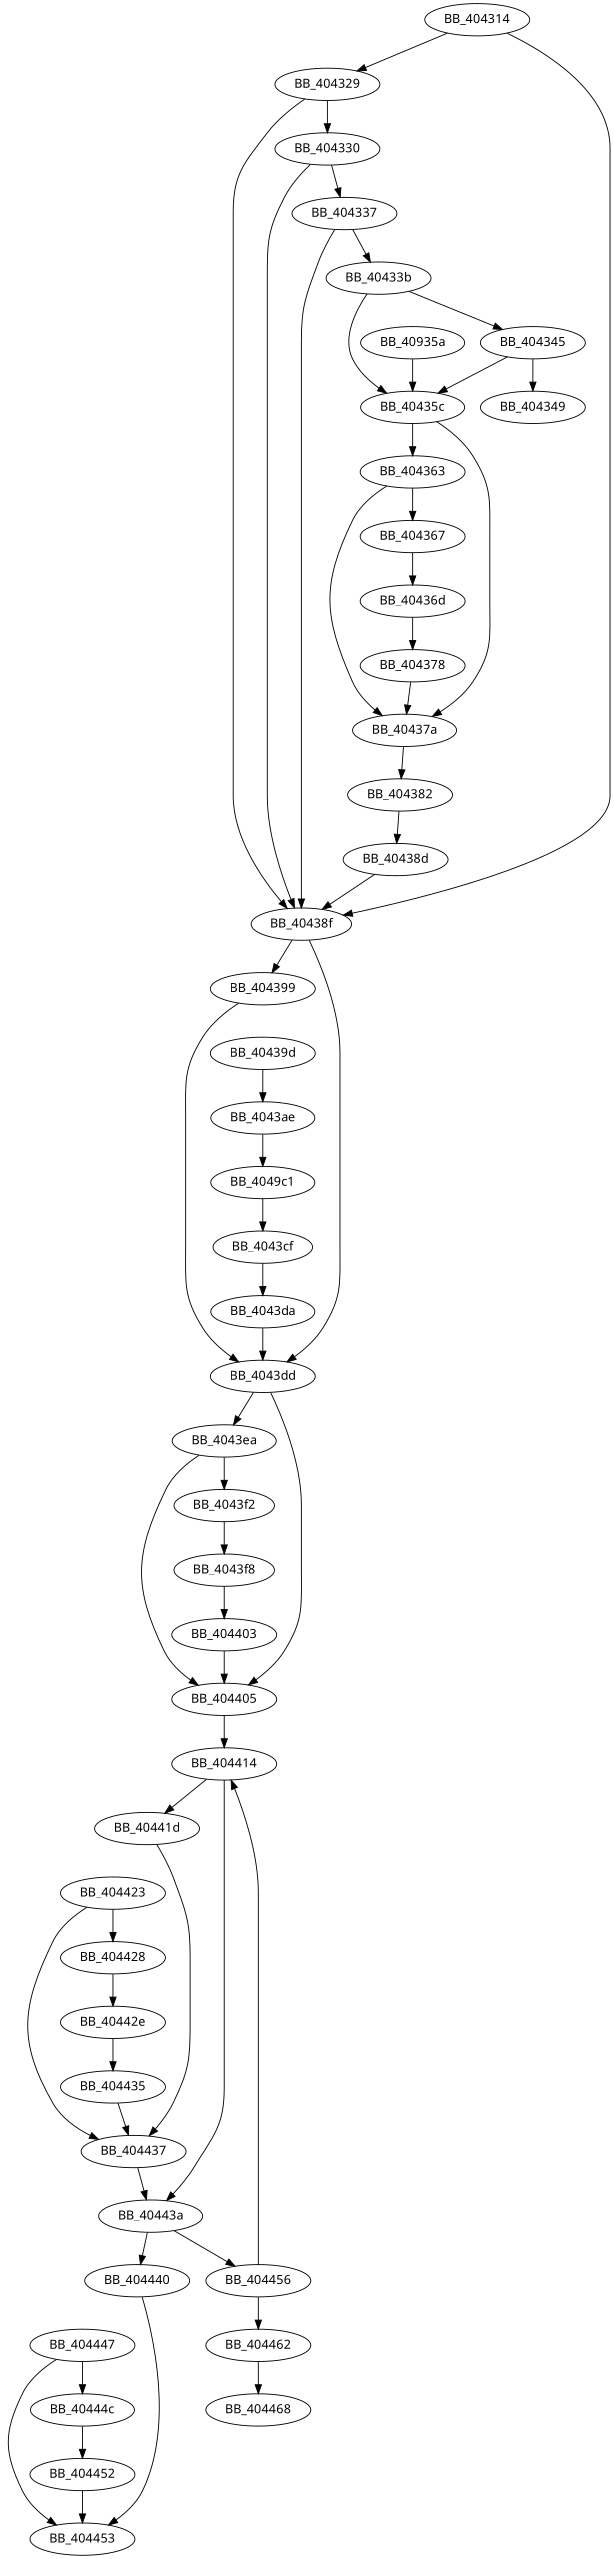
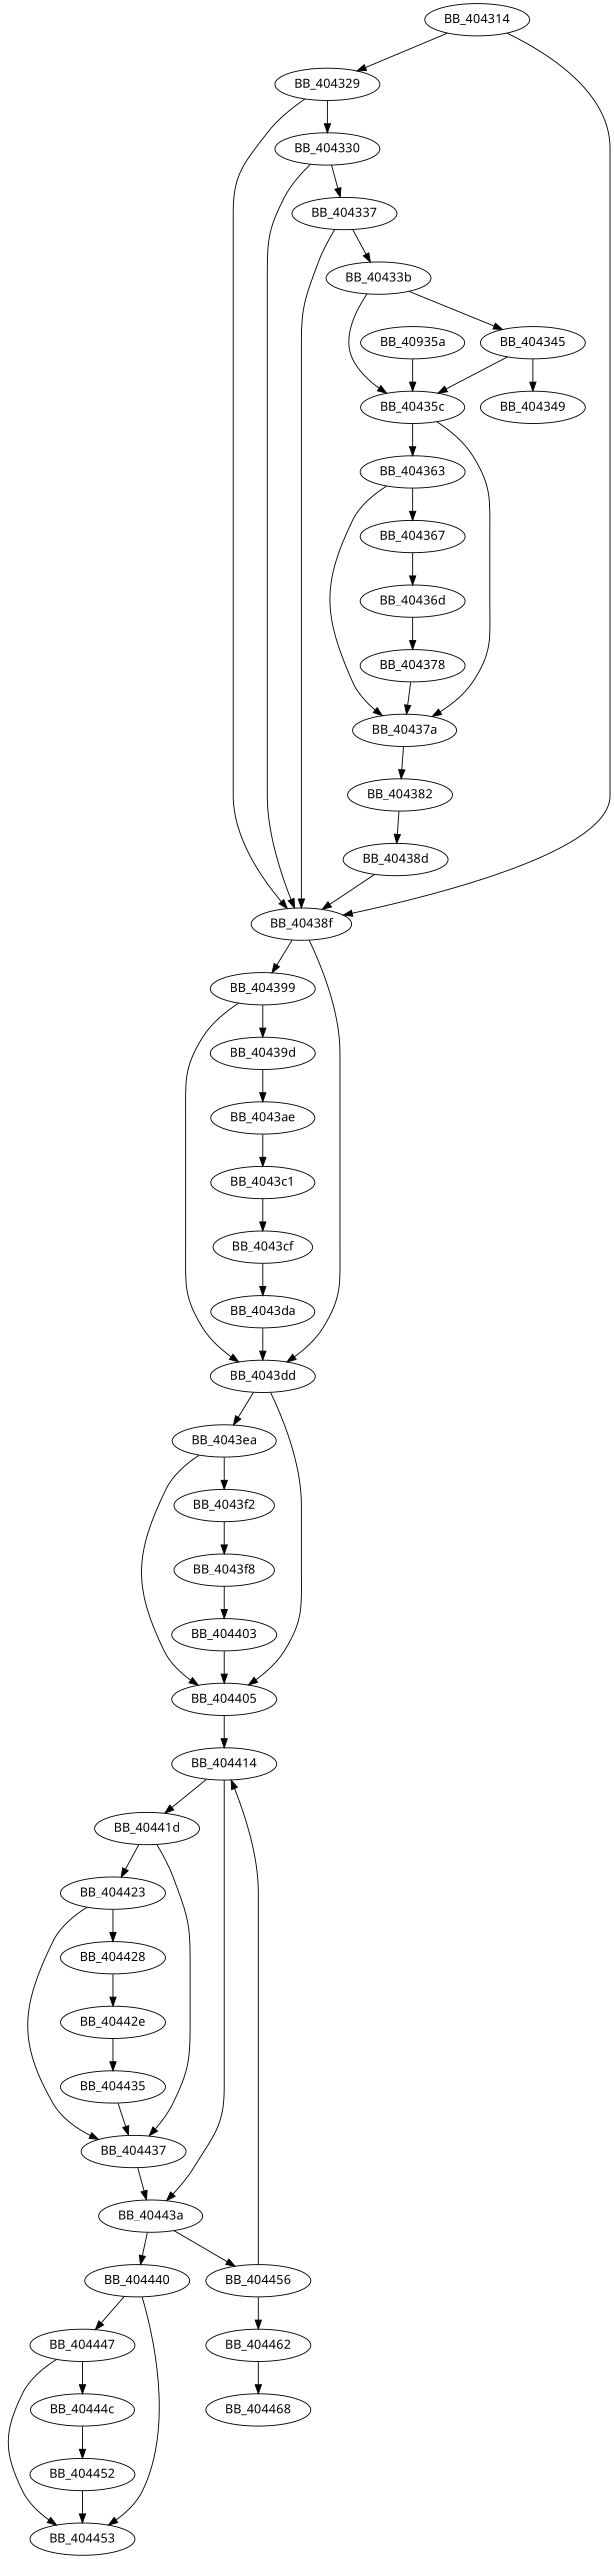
edge "BB_404399" -> "BB_40439d": added
node "BB_4049c1": label "BB_4049c1" -> "BB_4043c1"
edge "BB_40441d" -> "BB_404423": added
edge "BB_404440" -> "BB_404447": added
